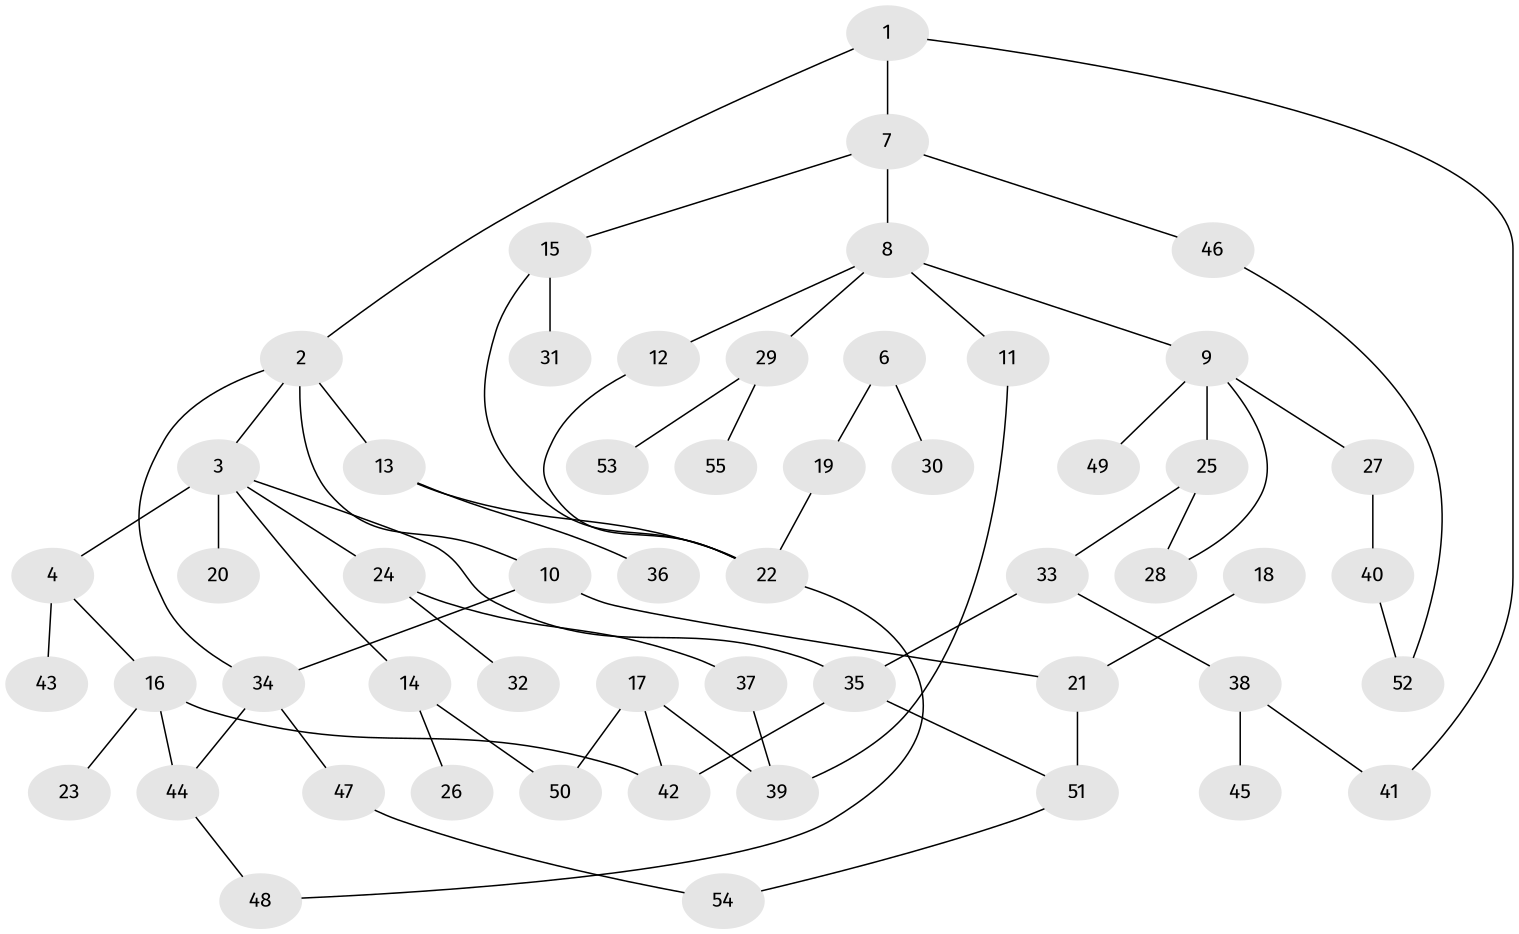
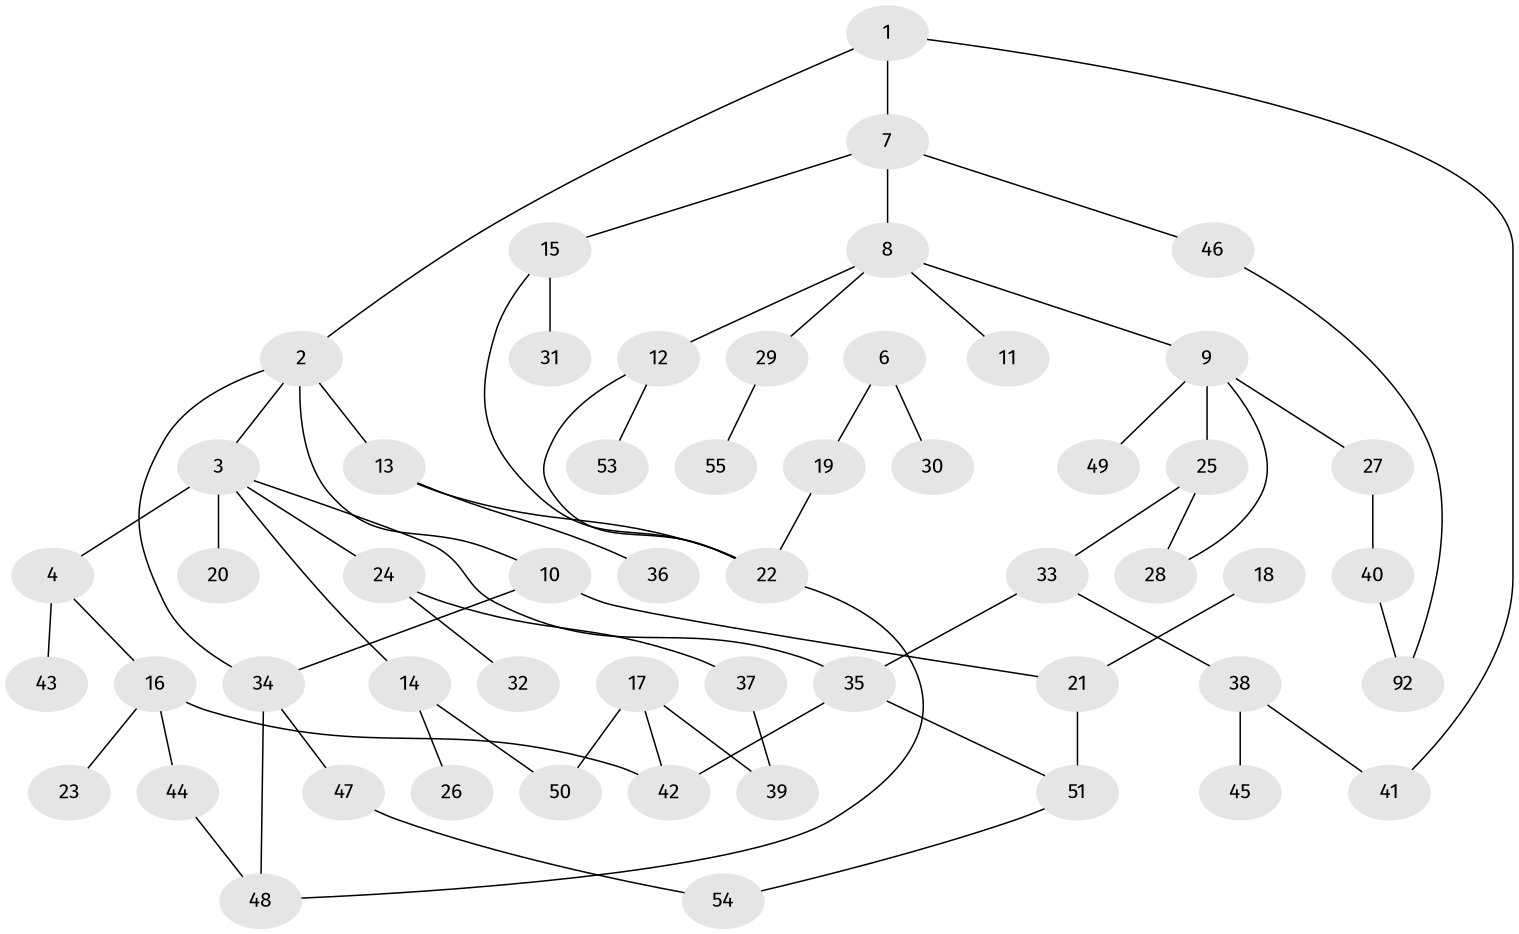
edge "29" -- "53": now "12" -- "53"
edge "11" -- "39": removed
node "52": label "52" -> "92"
edge "34" -- "44": now "34" -- "48"
